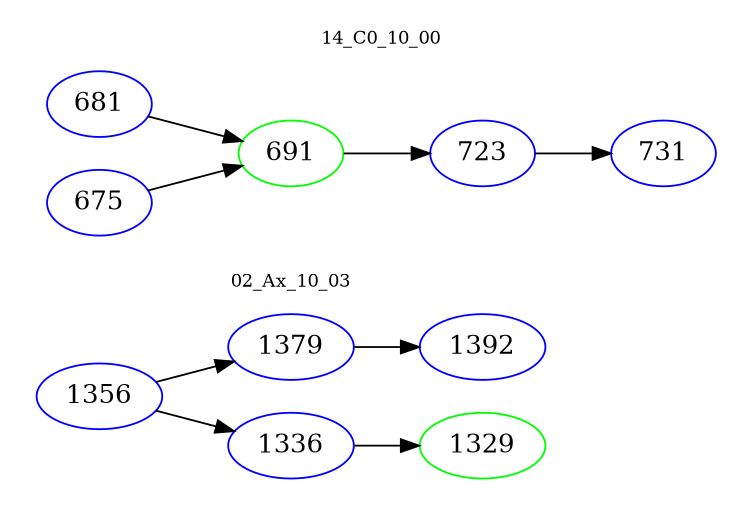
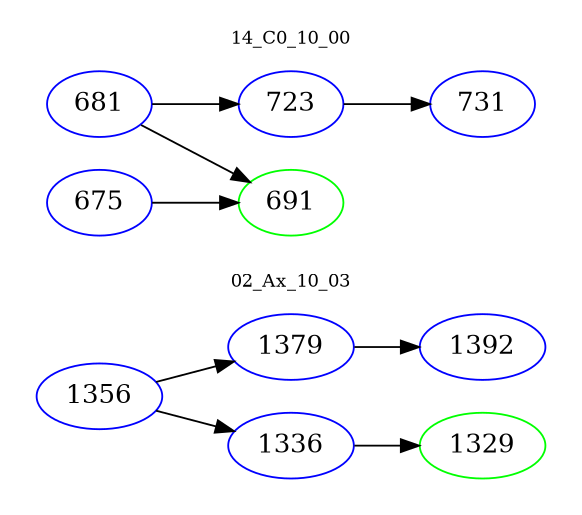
edge "691" -> "723": now "681" -> "723"
